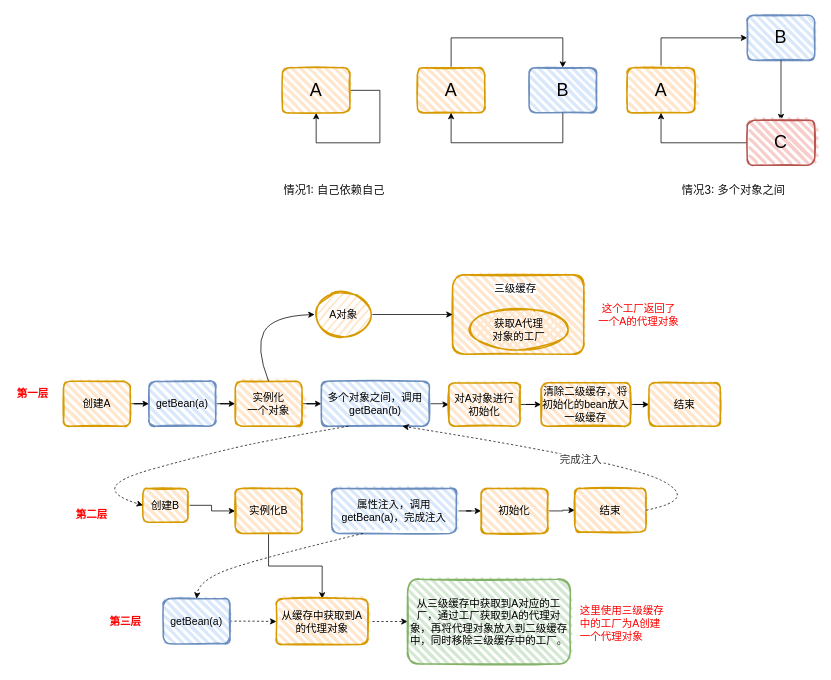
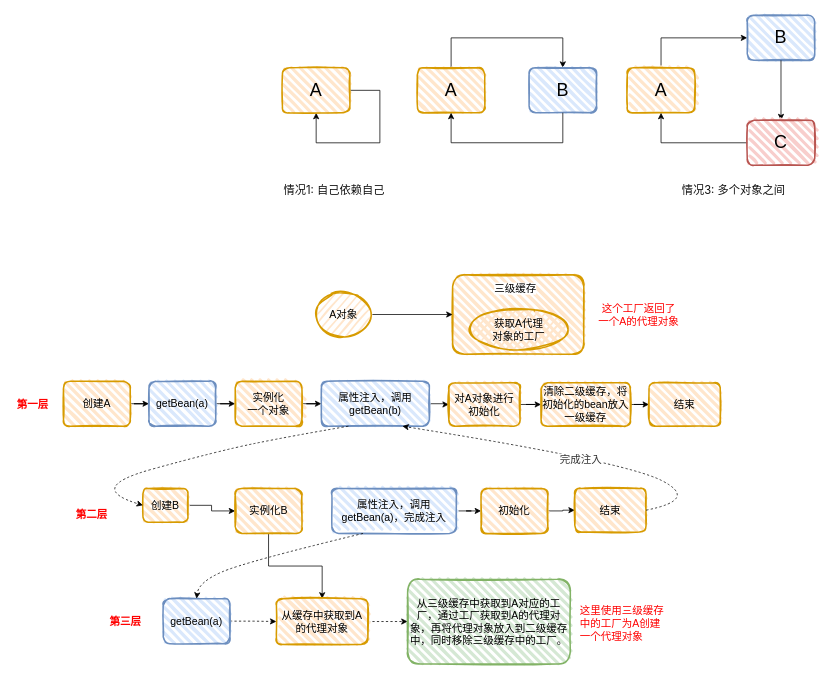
edge "实例化 一个对象" -> "A对象": removed
node "第一层": moved (36, 393) -> (36, 405)
node "多个对象之间，调用getBean(b)": label "多个对象之间，调用getBean(b)" -> "属性注入，调用getBean(b)"
